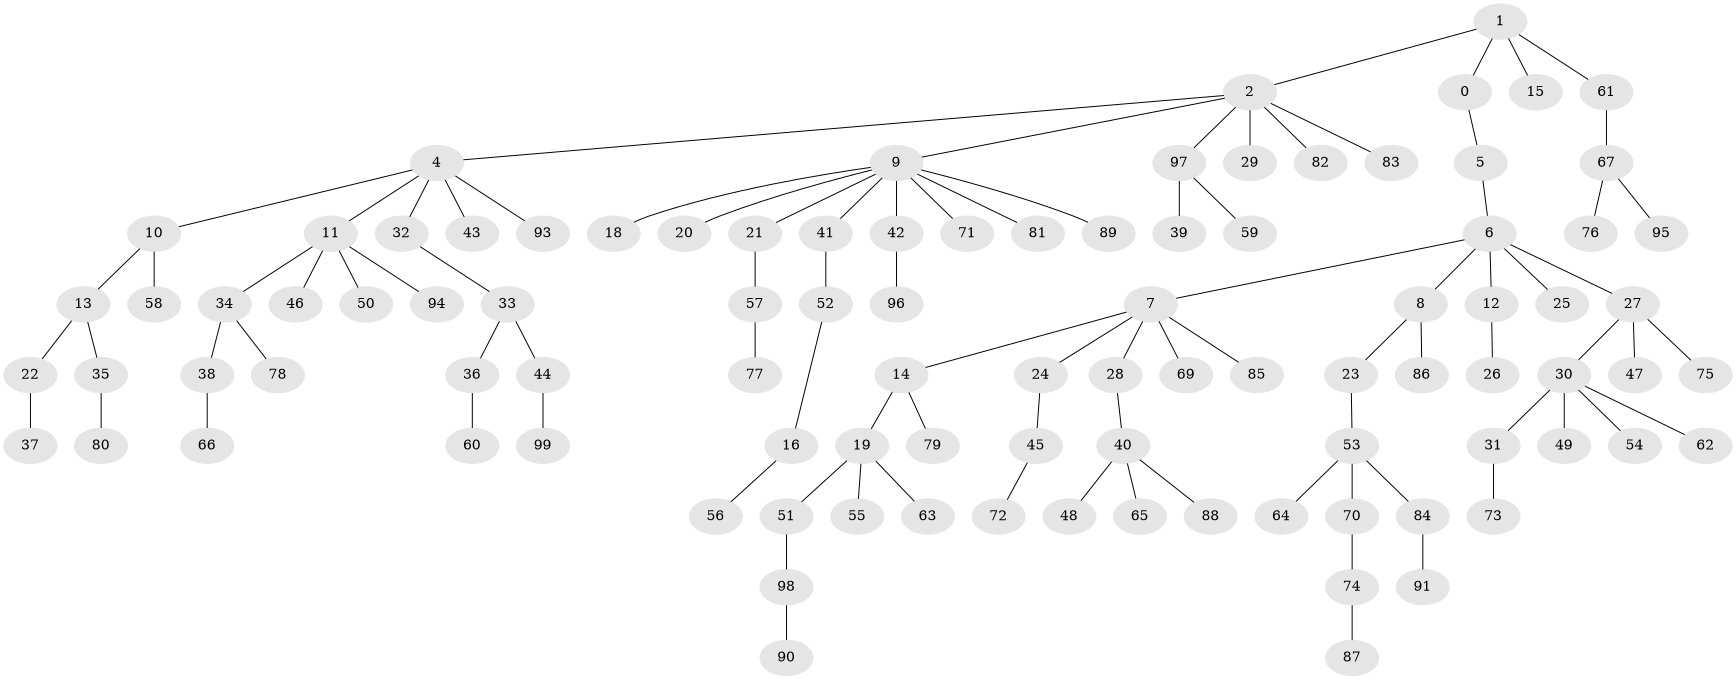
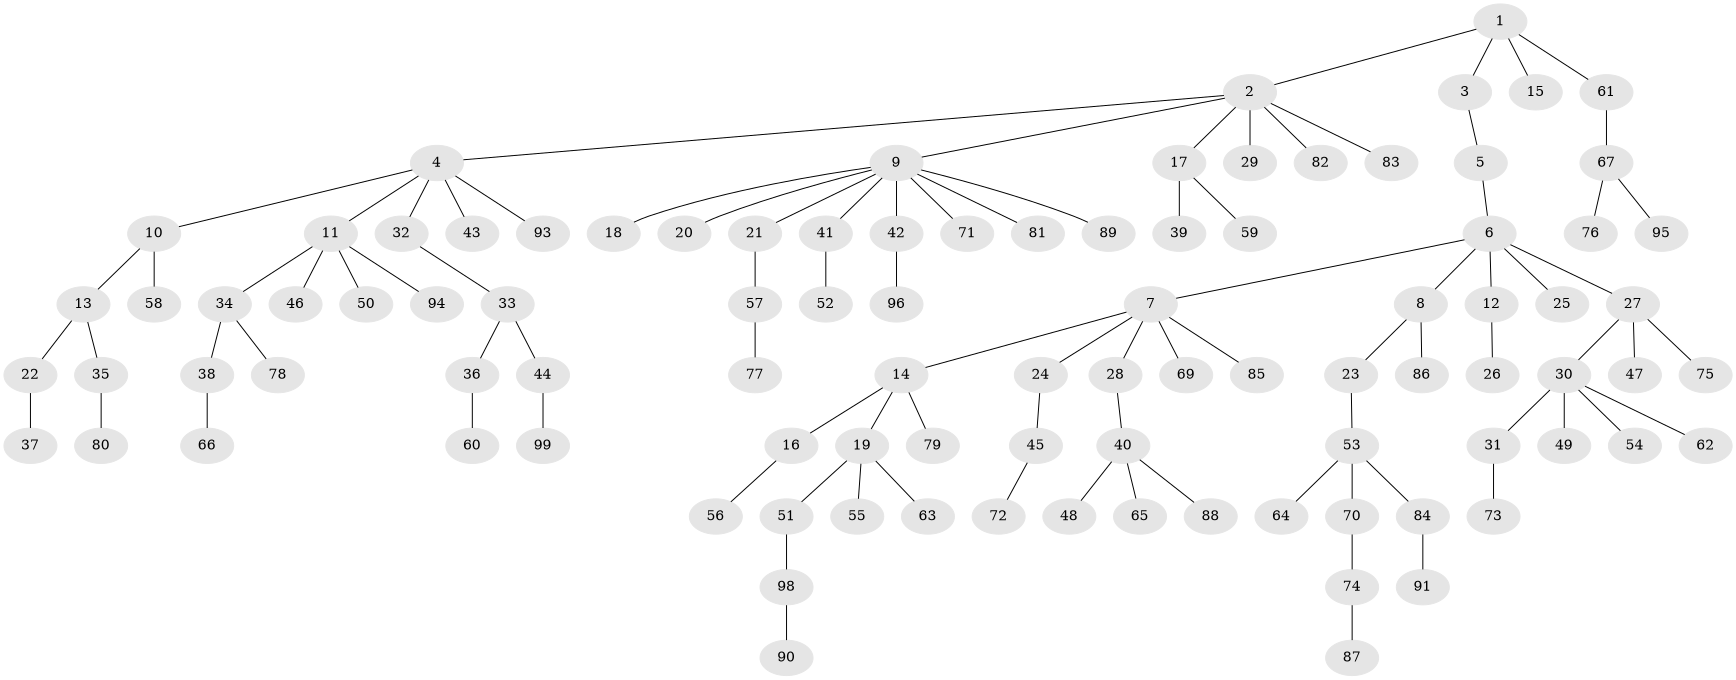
node "0": label "0" -> "3"
node "97": label "97" -> "17"
edge "52" -- "16": now "14" -- "16"
